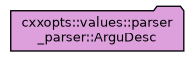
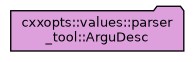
node "cxxopts::values::parser _parser::ArguDesc": label "cxxopts::values::parser _parser::ArguDesc" -> "cxxopts::values::parser _tool::ArguDesc"
